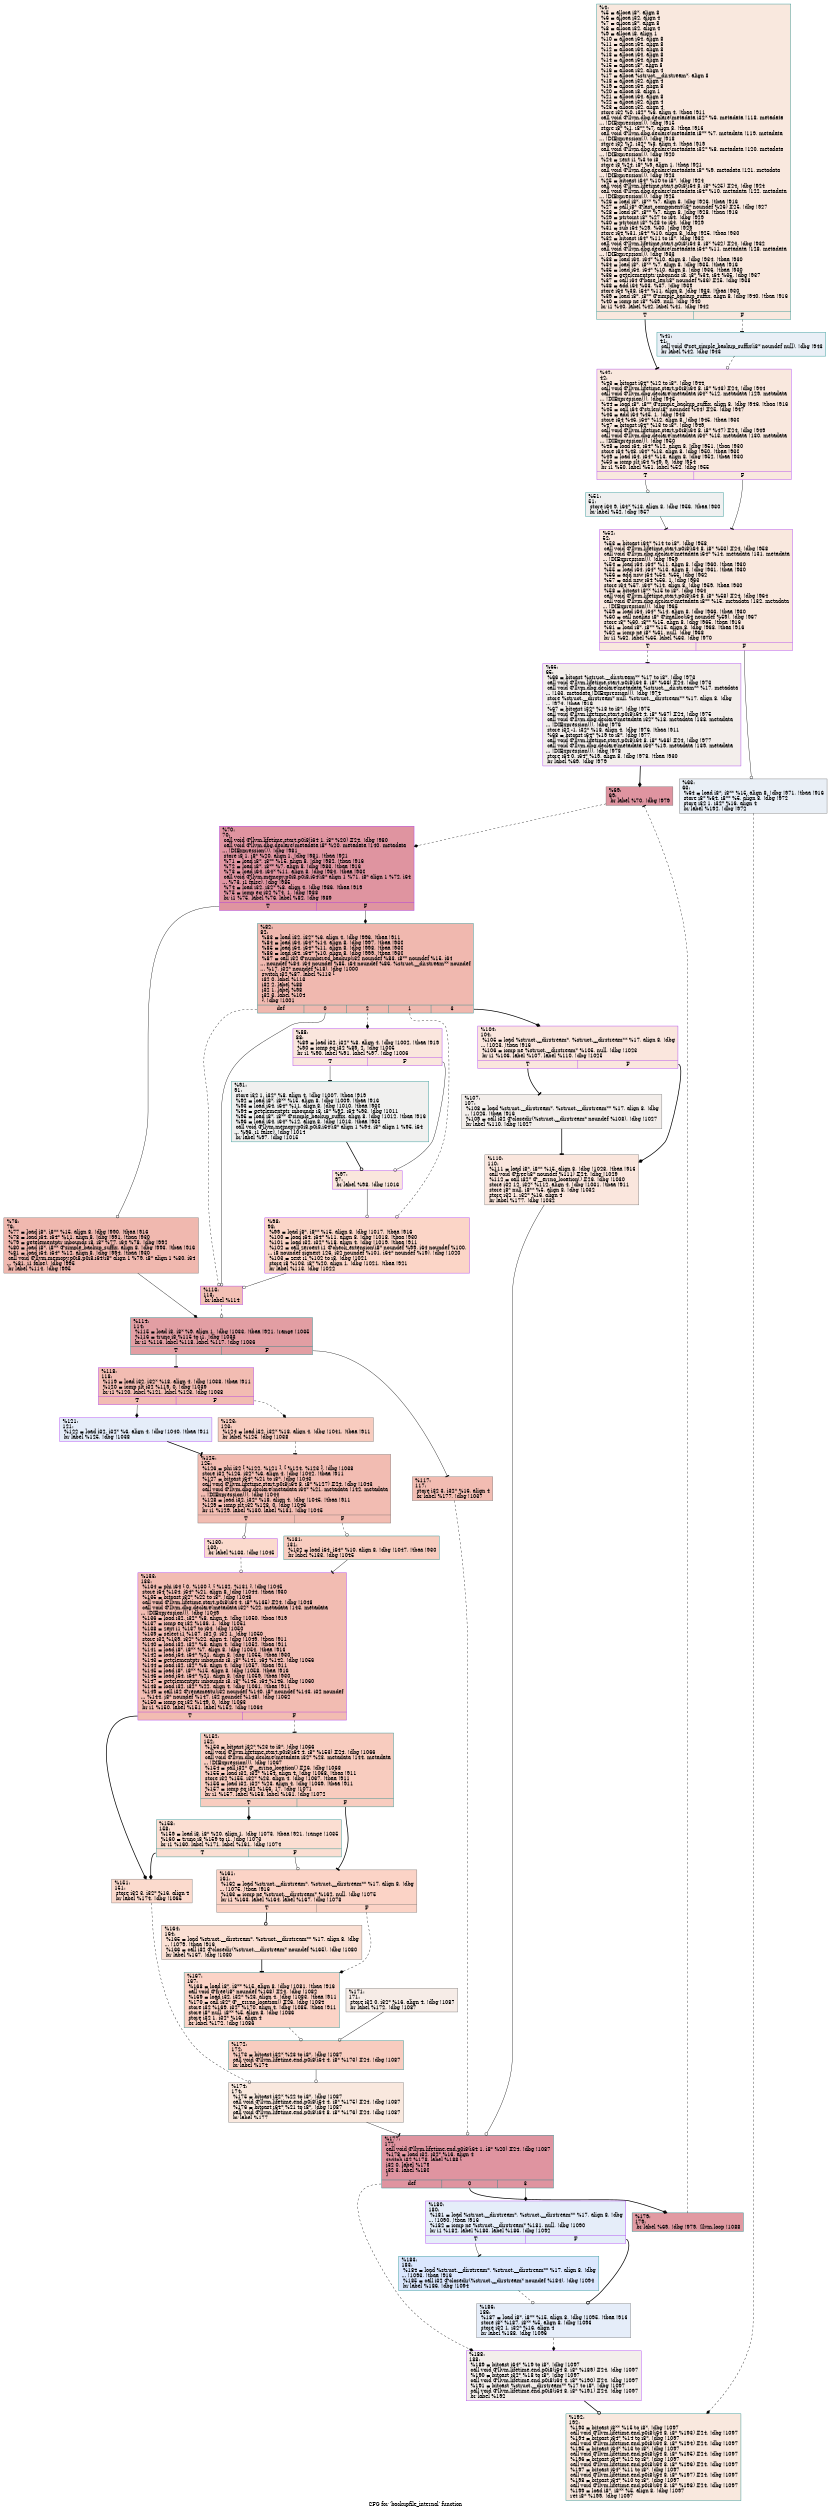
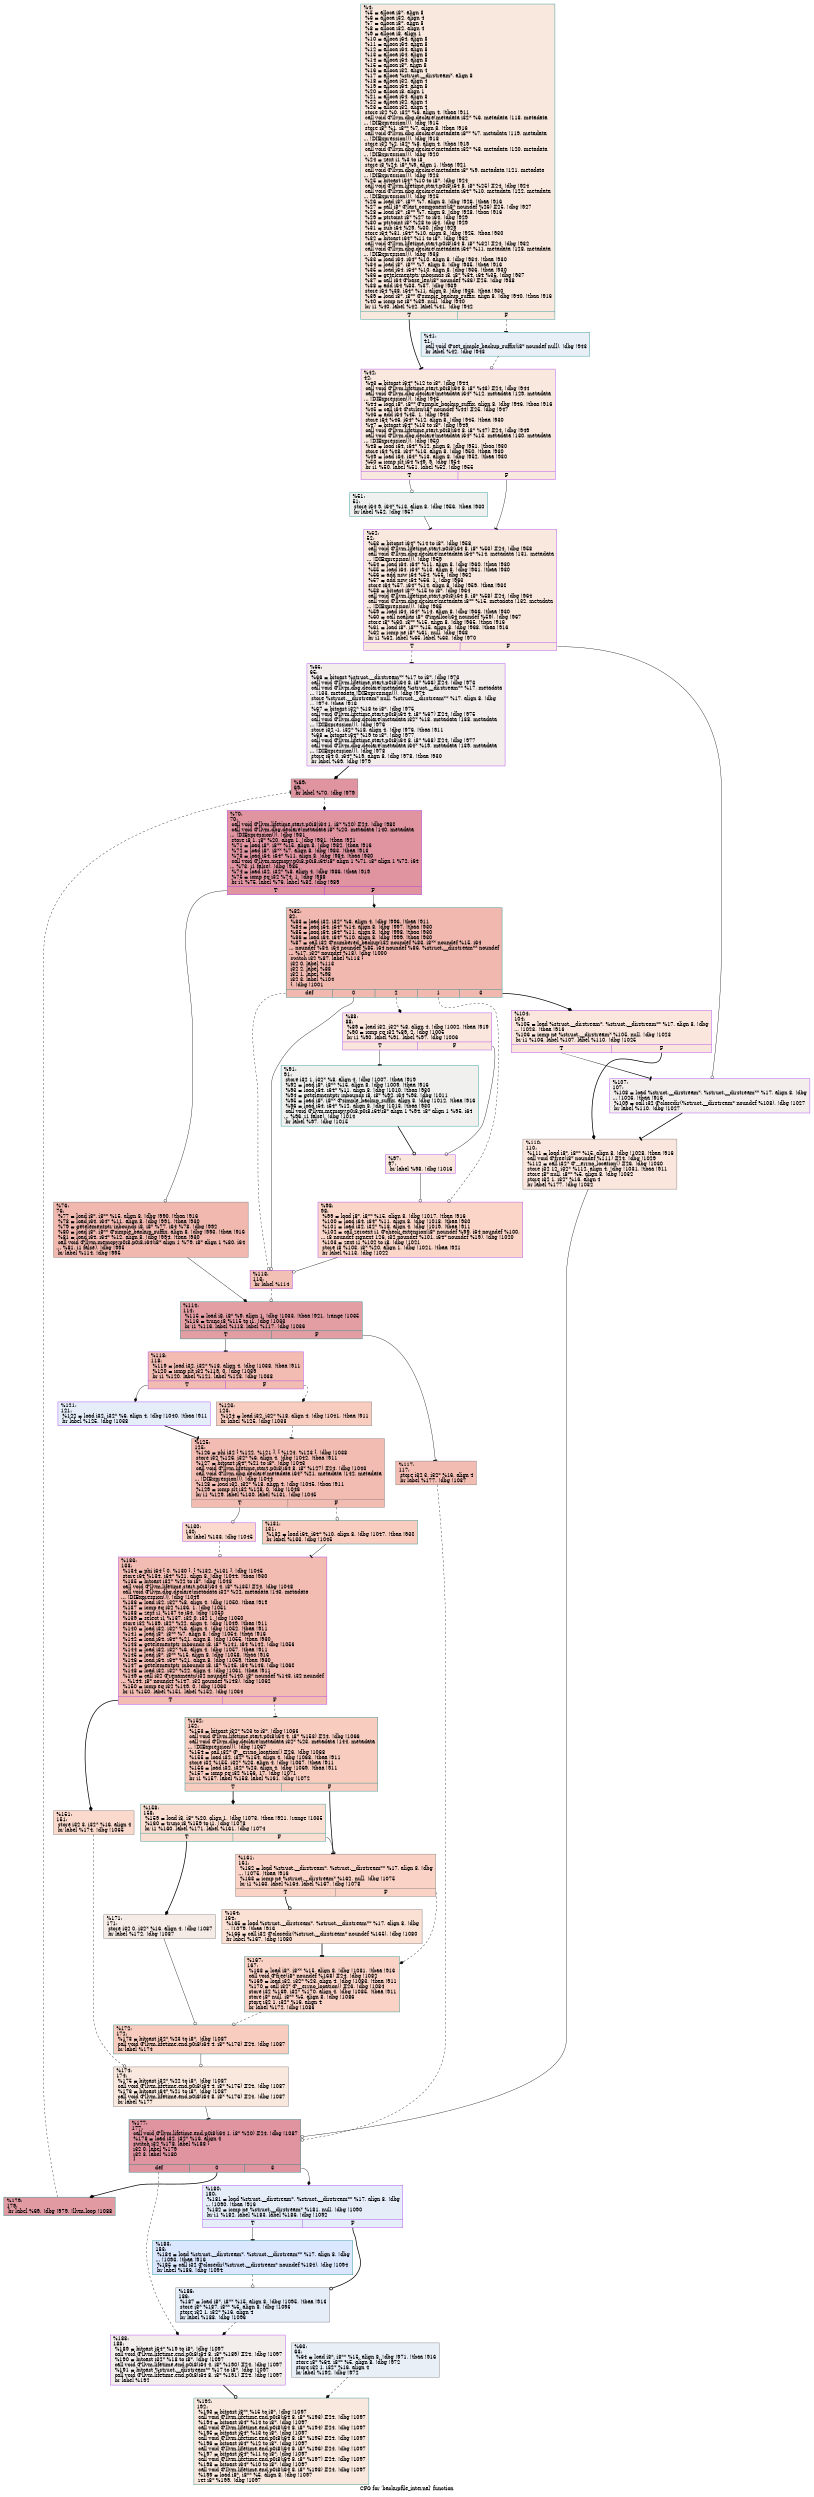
edge "%52:" -> "%63:": now "%52:" -> "%107:"
node "%107:": color gray40 -> purple
edge "%158:" -> "%151:": now "%158:" -> "%171:"
